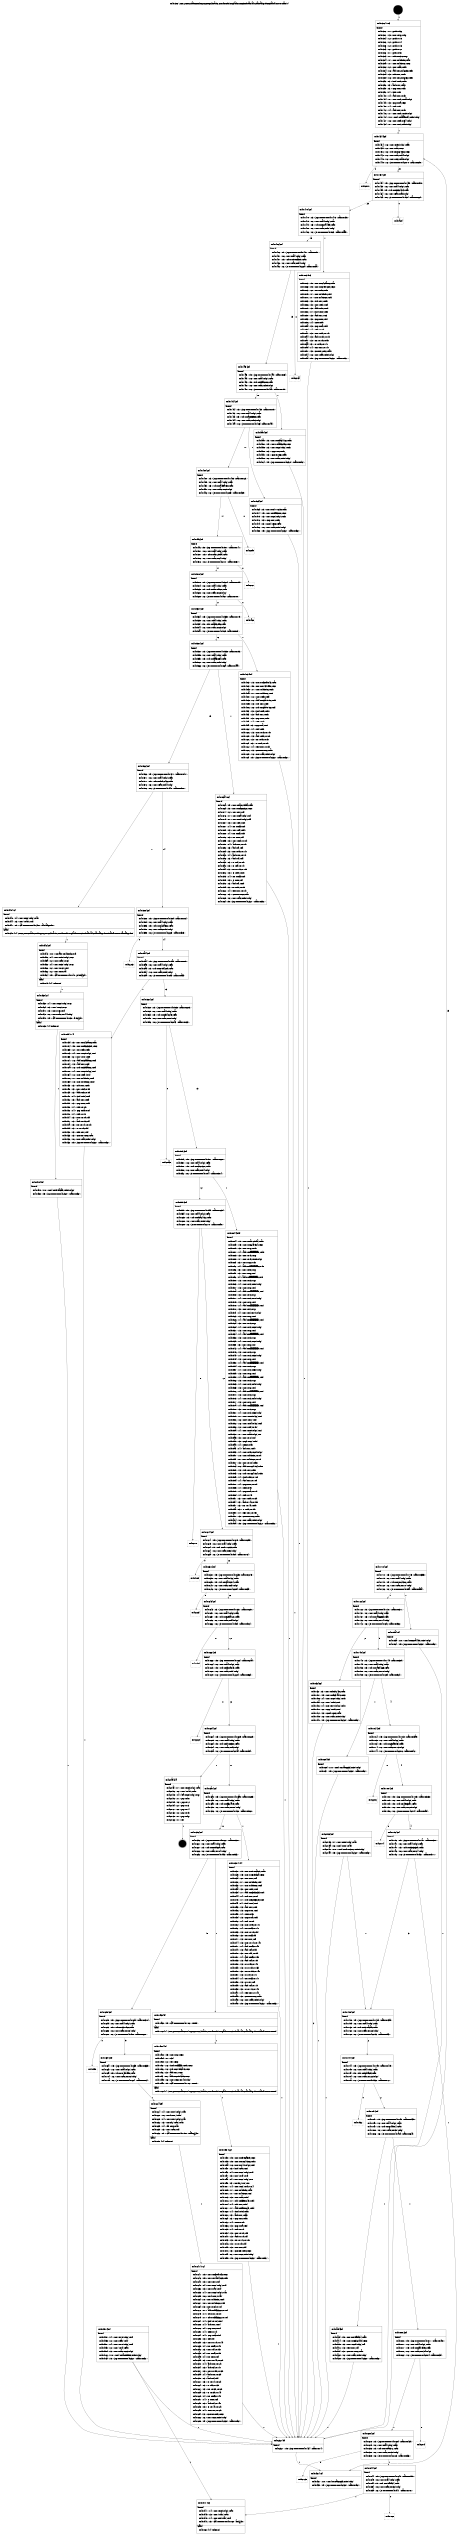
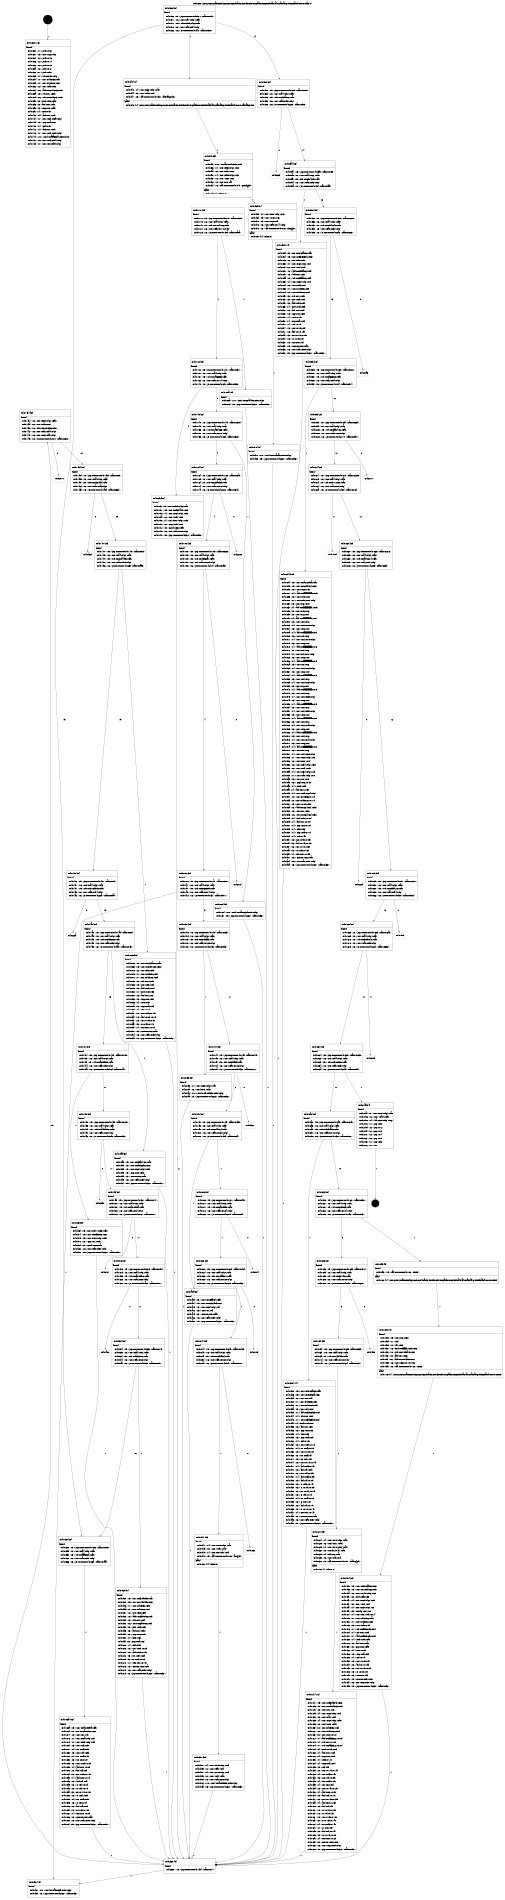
edge "0x4013c0 [116]" -> "0x401434 [32]": removed, label "1"
edge "0x401550 [28]" -> "0x40156c [28]": reversed
edge "0x402193 [28]" -> "0x4017b8 [28]": reversed
edge "0x401b51 [30]" -> "0x401b41 [16]": reversed
